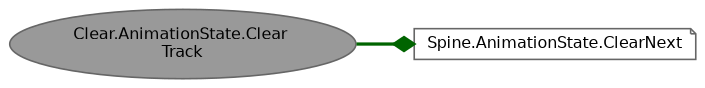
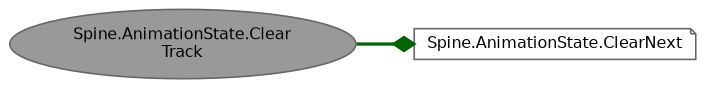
node "Clear.AnimationState.Clear Track": label "Clear.AnimationState.Clear Track" -> "Spine.AnimationState.Clear Track"
